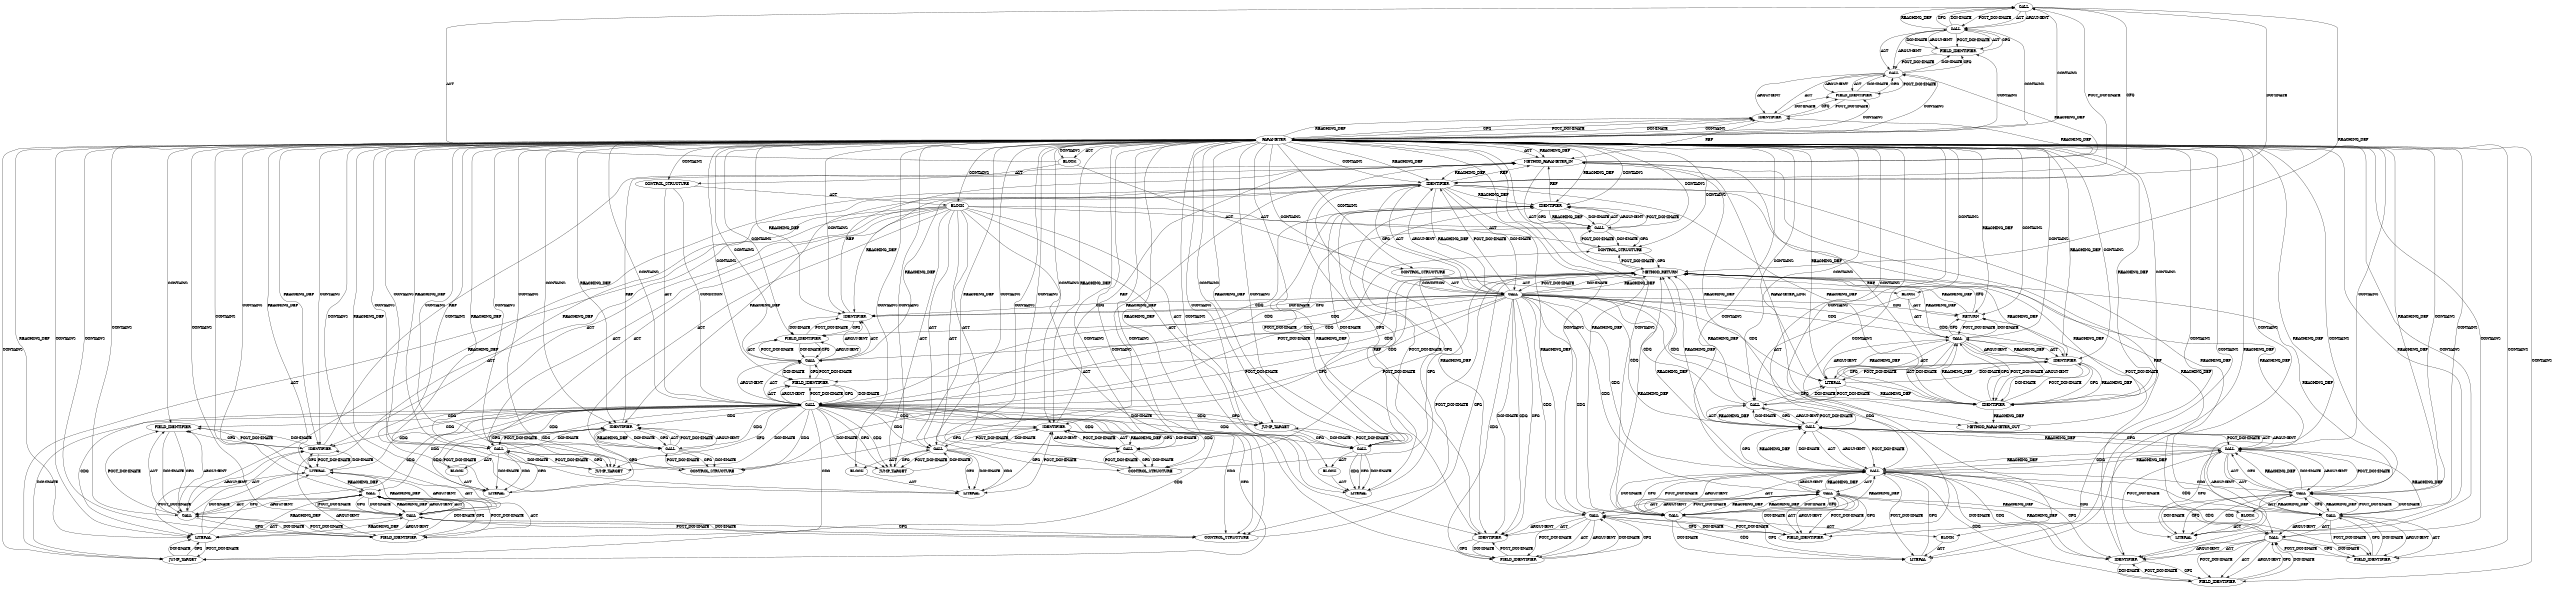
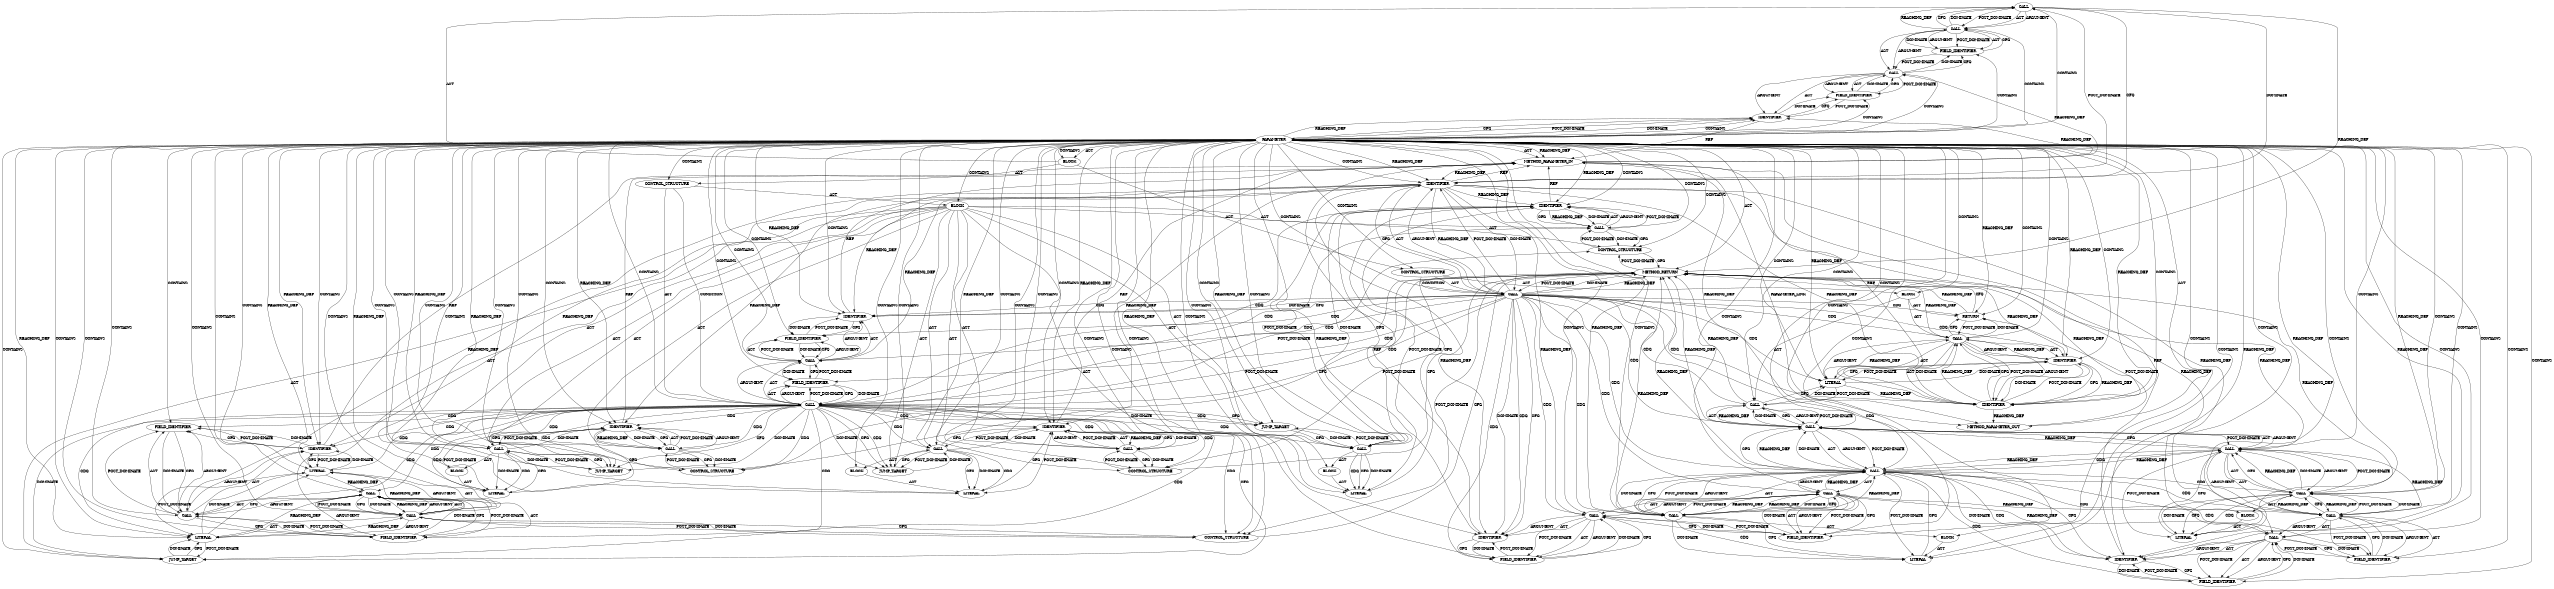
edge "PARAMETER" -> "METHOD_PARAMETER_OUT": added, label "AST"
edge "METHOD_PARAMETER_IN" -> "METHOD_RETURN": now "PARAMETER" -> "METHOD_RETURN"
